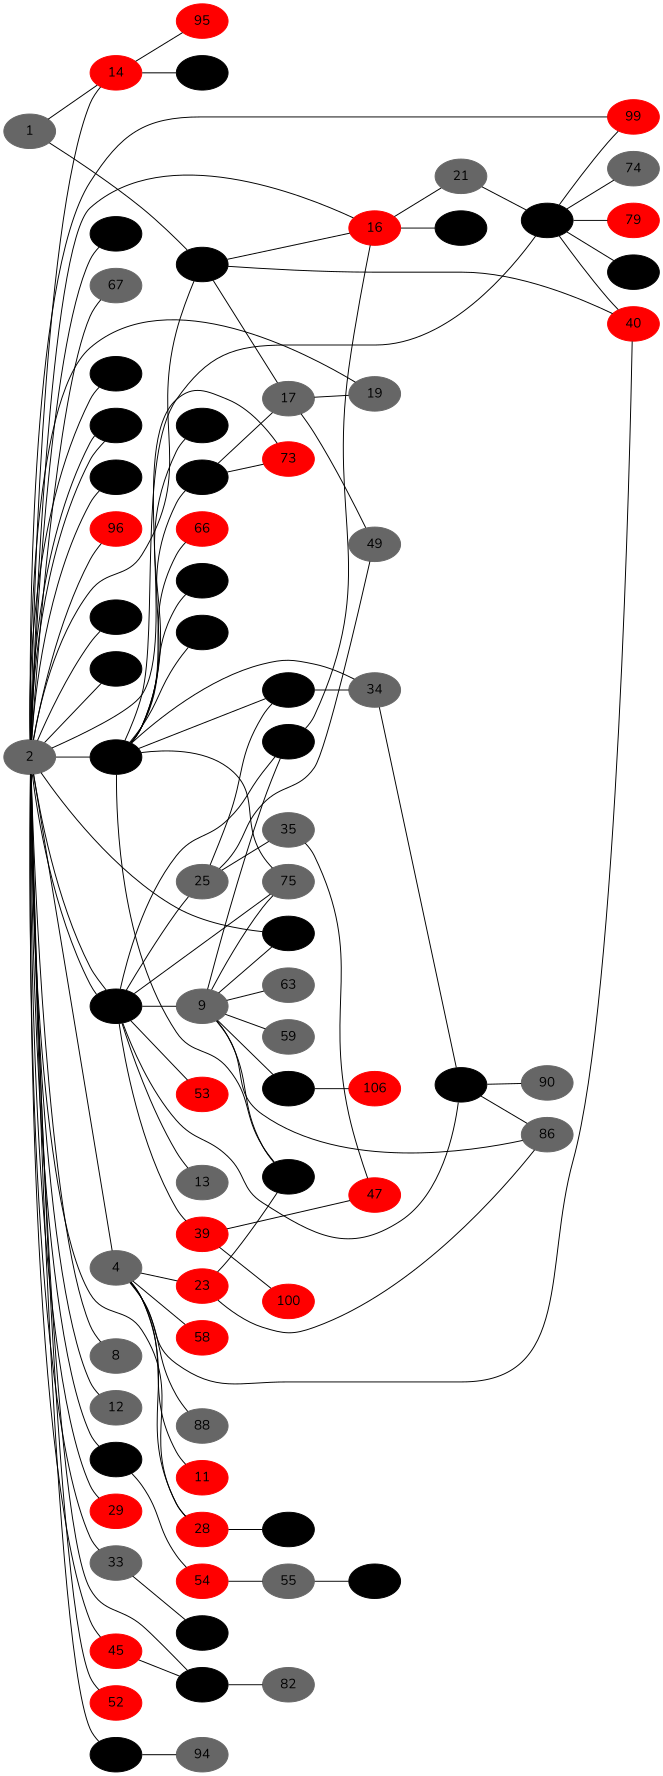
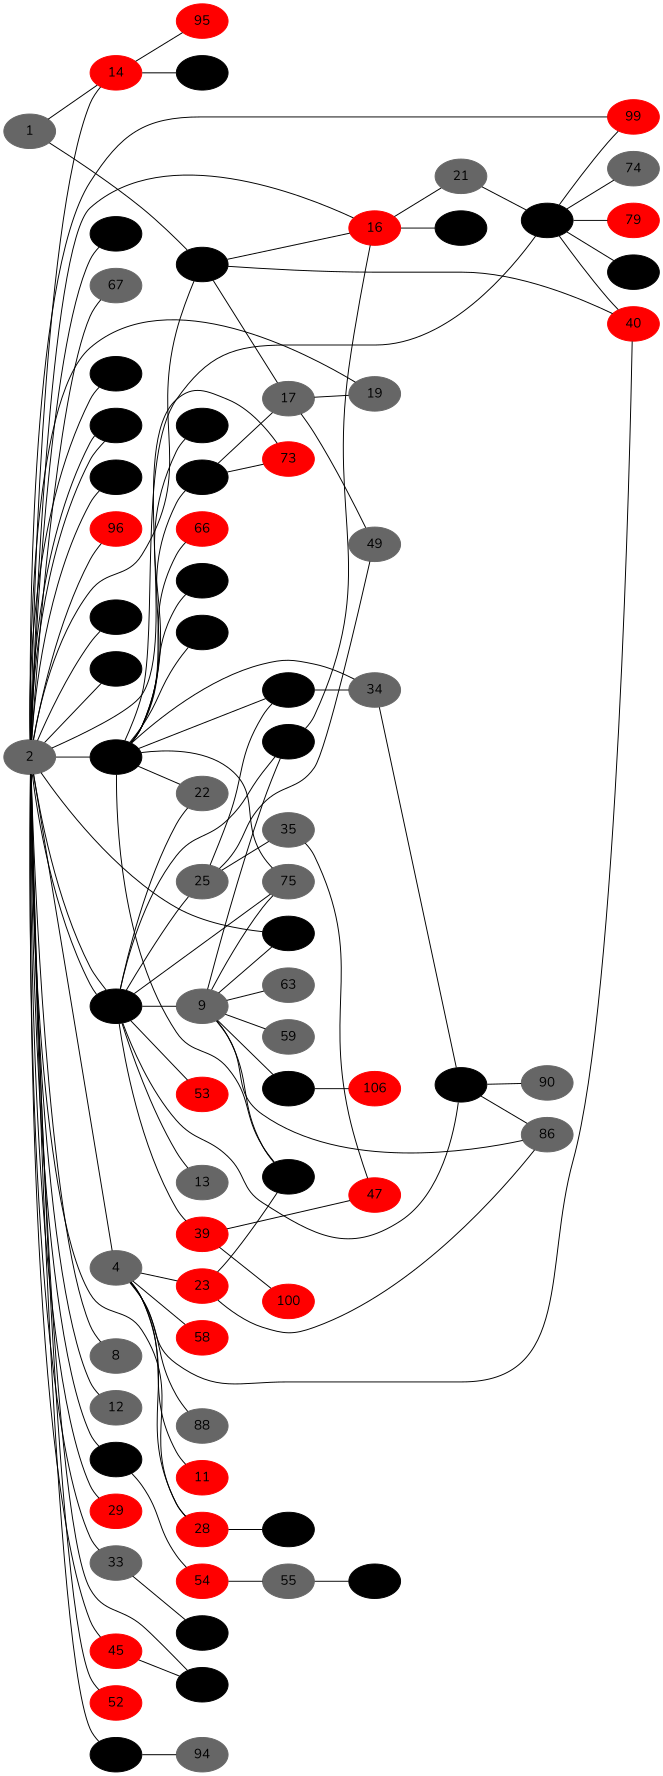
node "22": added
node "82": removed
